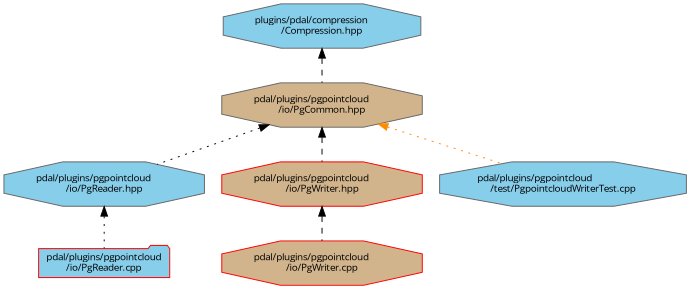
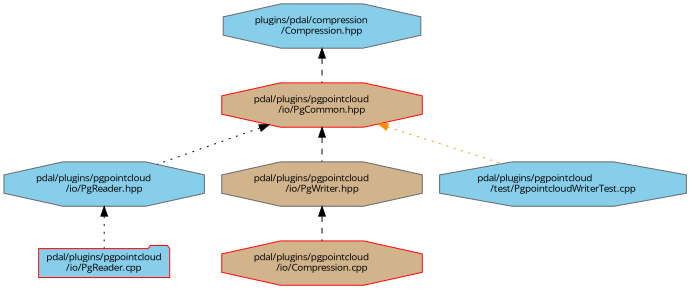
node "pdal/plugins/pgpointcloud /io/PgCommon.hpp": color gray40 -> red
node "pdal/plugins/pgpointcloud /io/PgWriter.hpp": color red -> gray40
node "pdal/plugins/pgpointcloud /io/PgWriter.cpp": label "pdal/plugins/pgpointcloud /io/PgWriter.cpp" -> "pdal/plugins/pgpointcloud /io/Compression.cpp"
